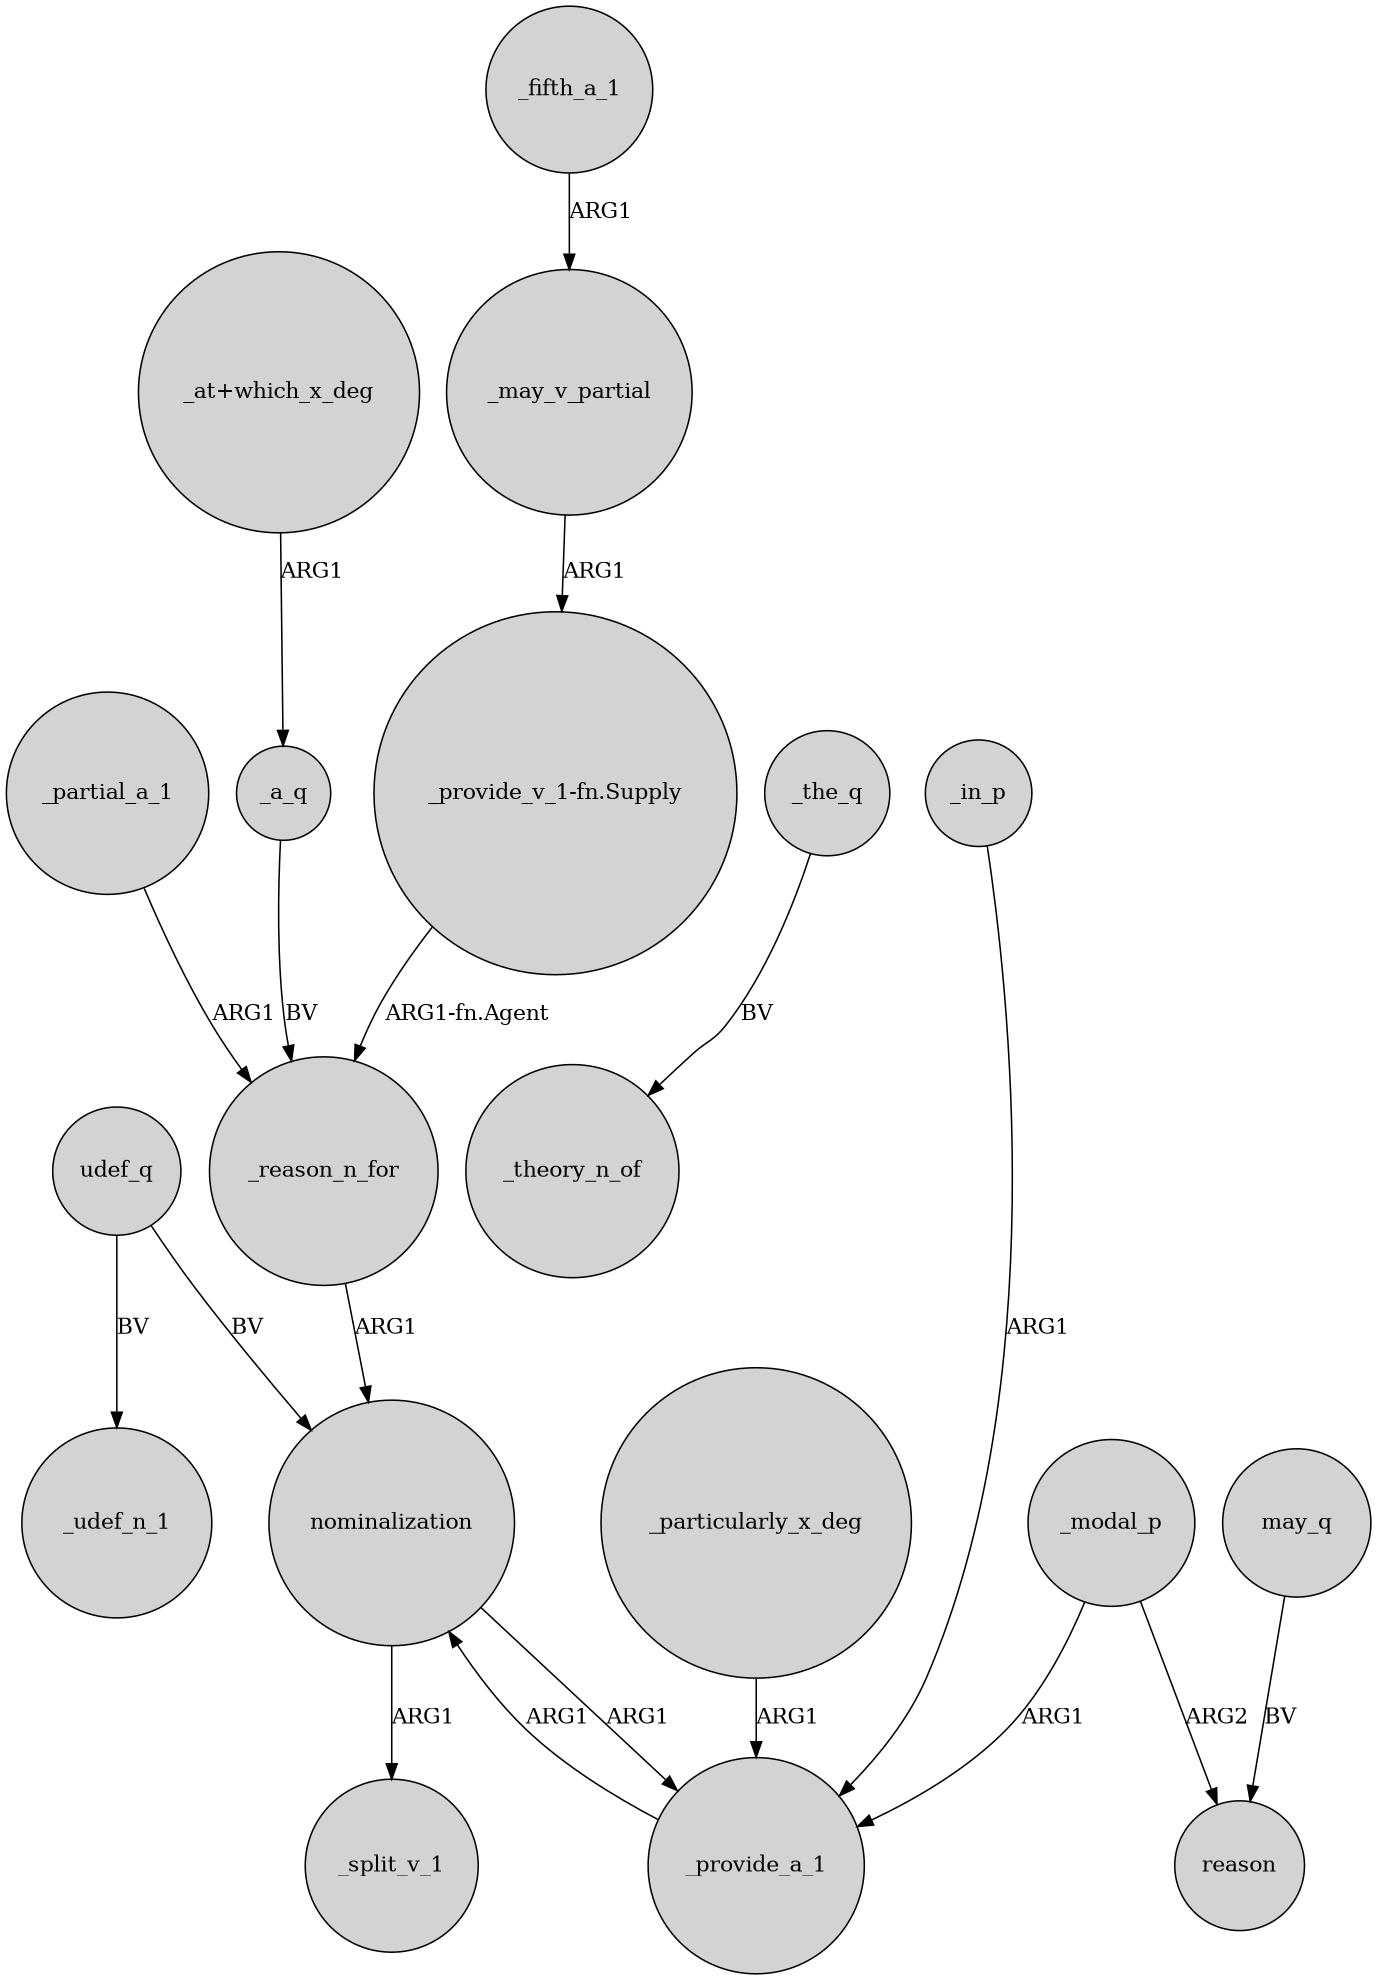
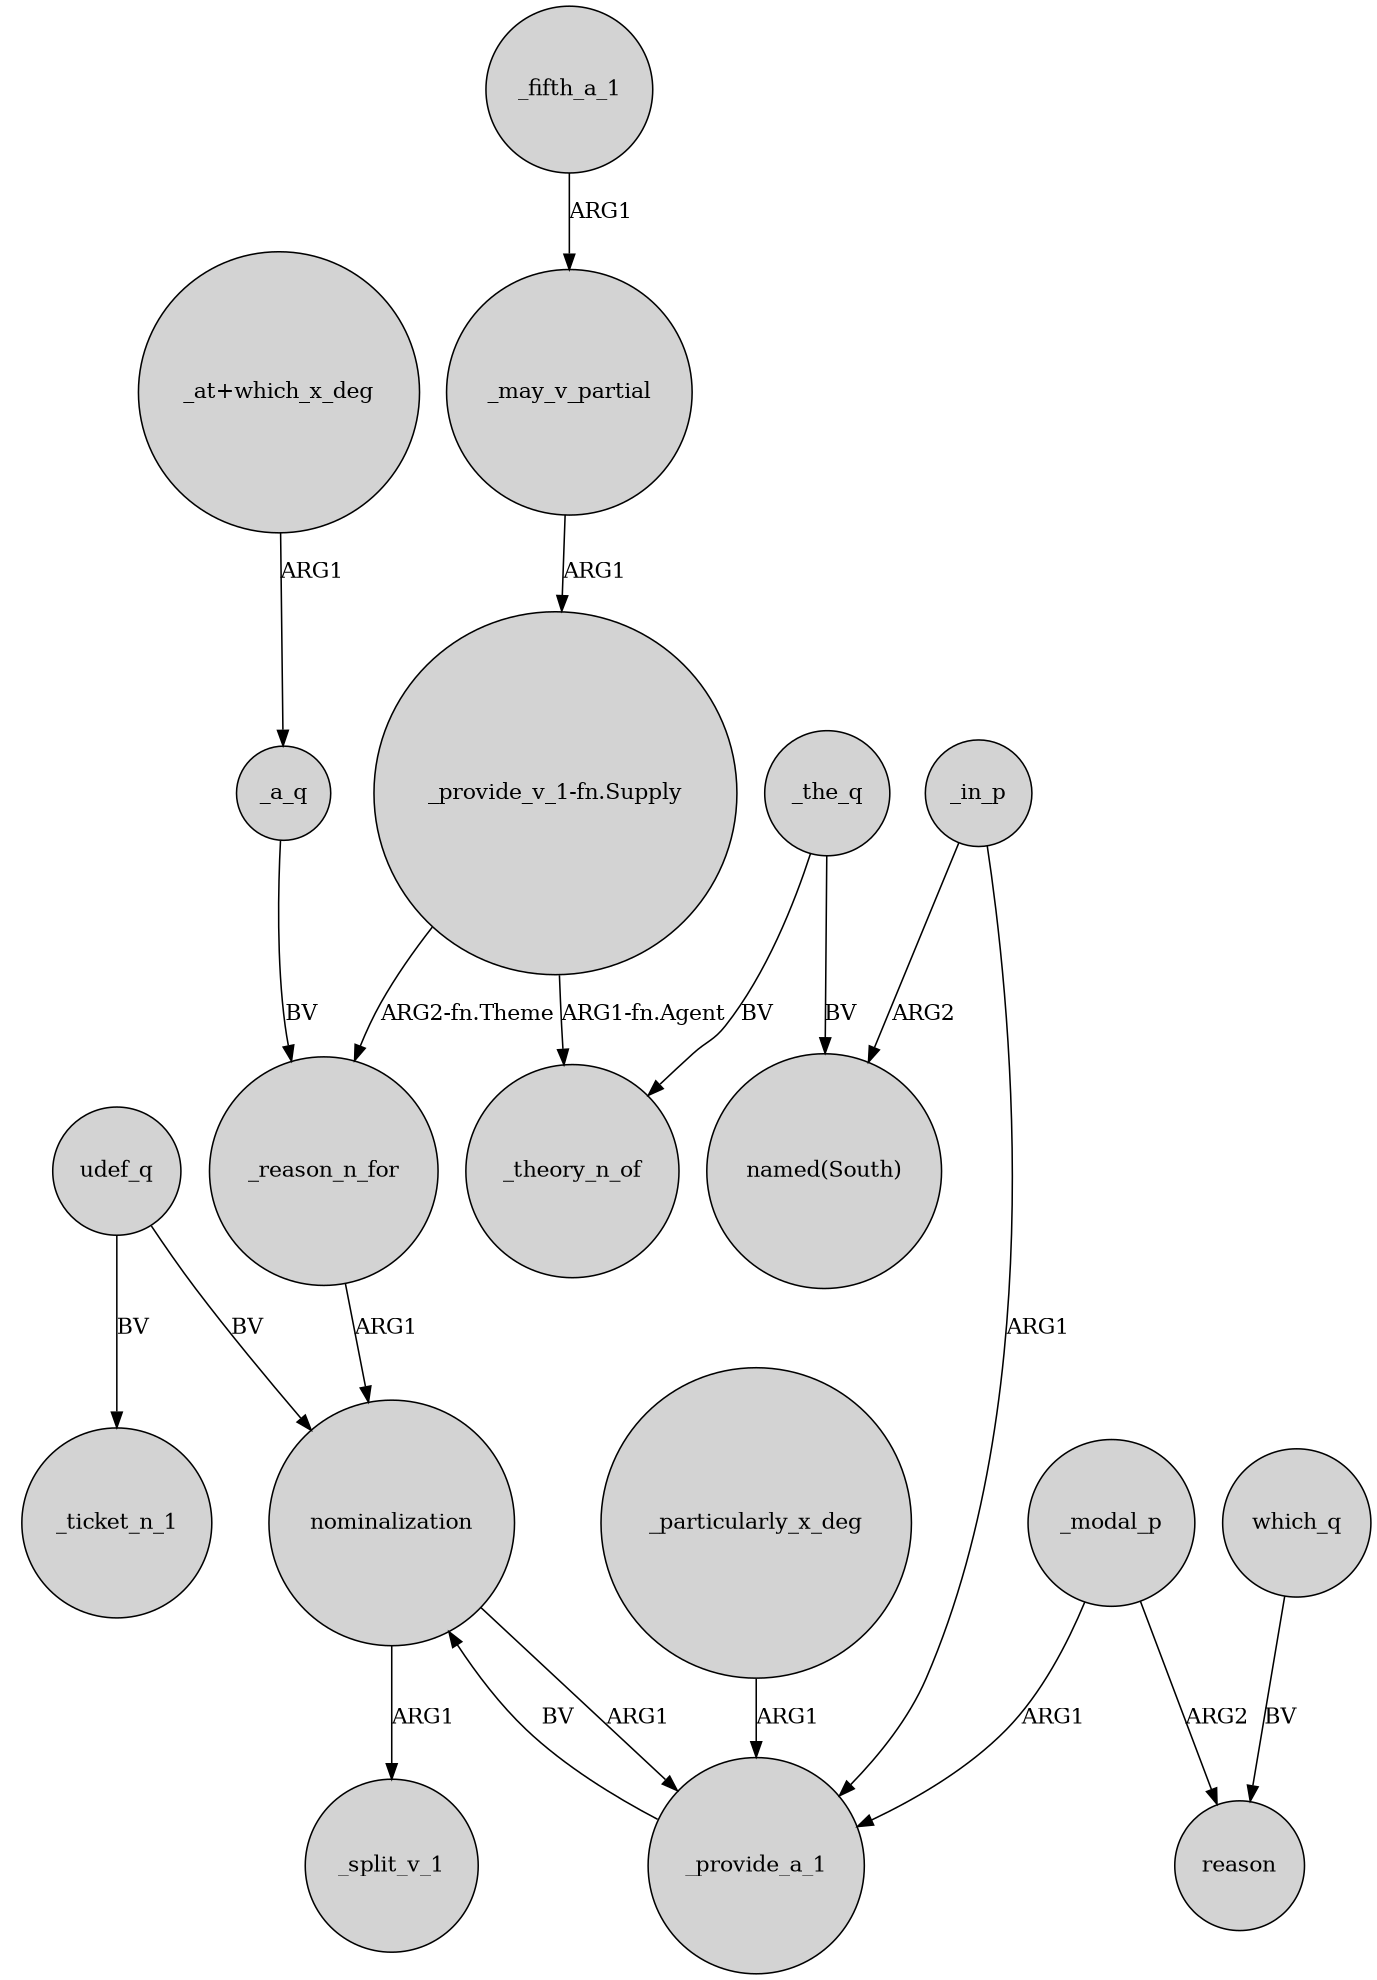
node "_partial_a_1": removed
edge "_provide_v_1-fn.Supply" -> "_theory_n_of": added, label "ARG1-fn.Agent"
edge "_provide_v_1-fn.Supply" -> "_reason_n_for": label "ARG1-fn.Agent" -> "ARG2-fn.Theme"
node "named(South)": added
node "_udef_n_1": label "_udef_n_1" -> "_ticket_n_1"
node "may_q": label "may_q" -> "which_q"
edge "_provide_a_1" -> "nominalization": label "ARG1" -> "BV"
